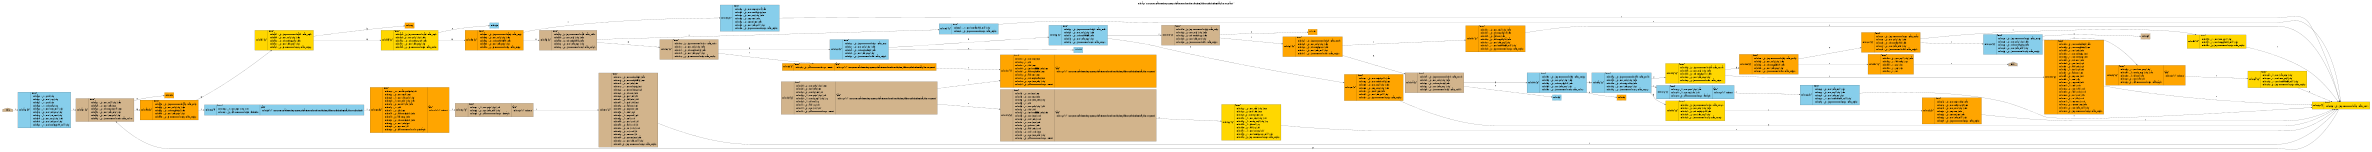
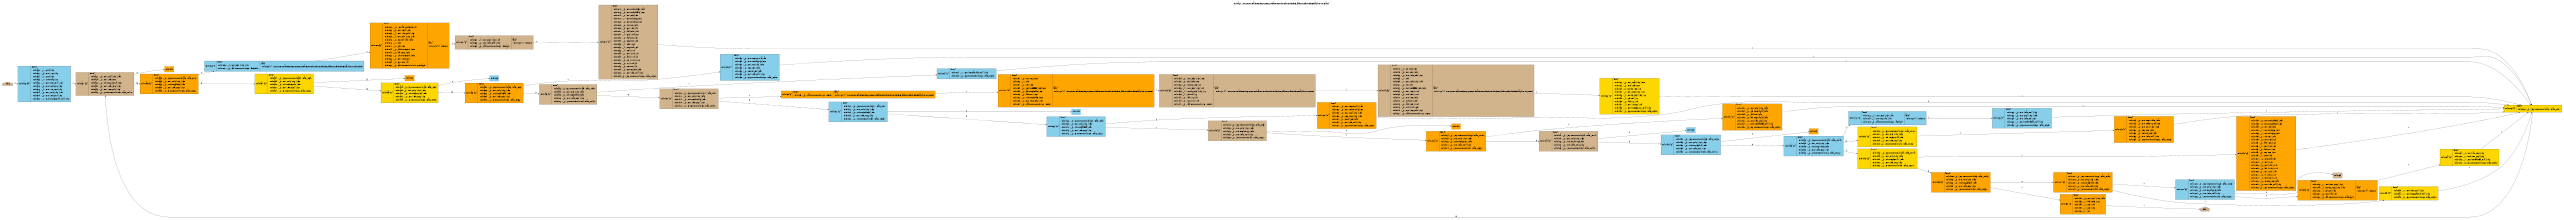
edge "0x401d29 [35]" -> "0x401d01 [40]": reversed
